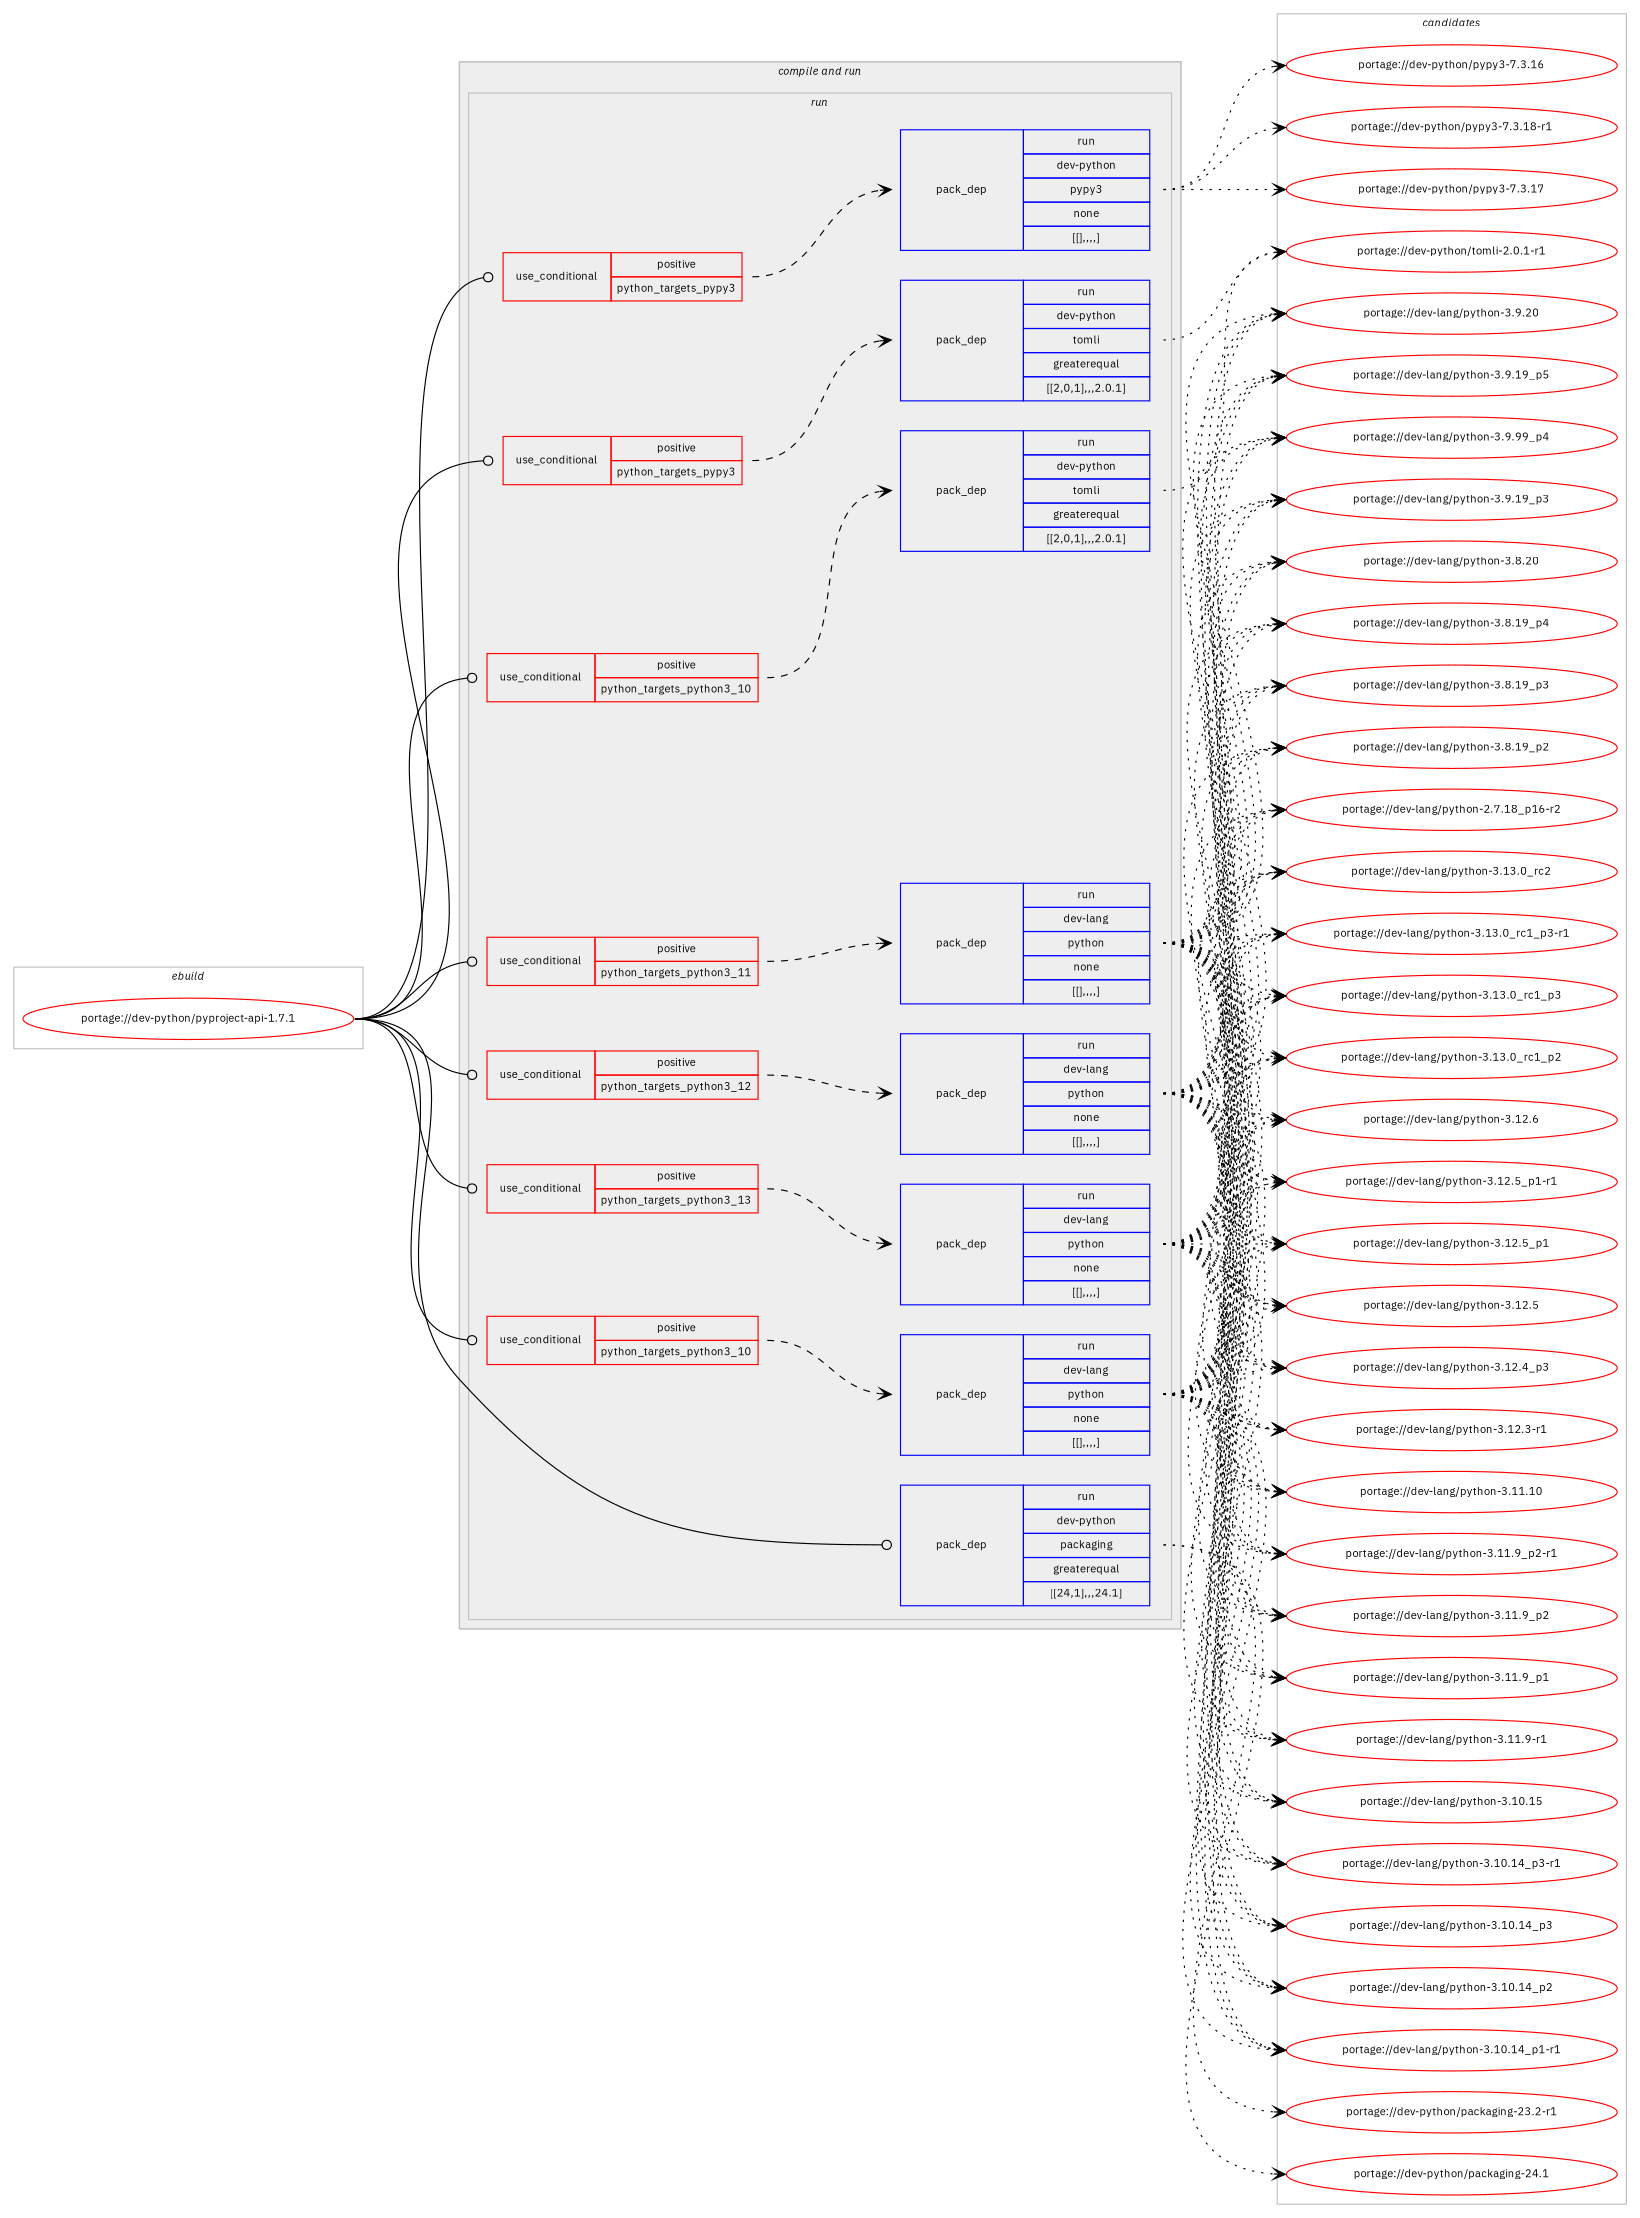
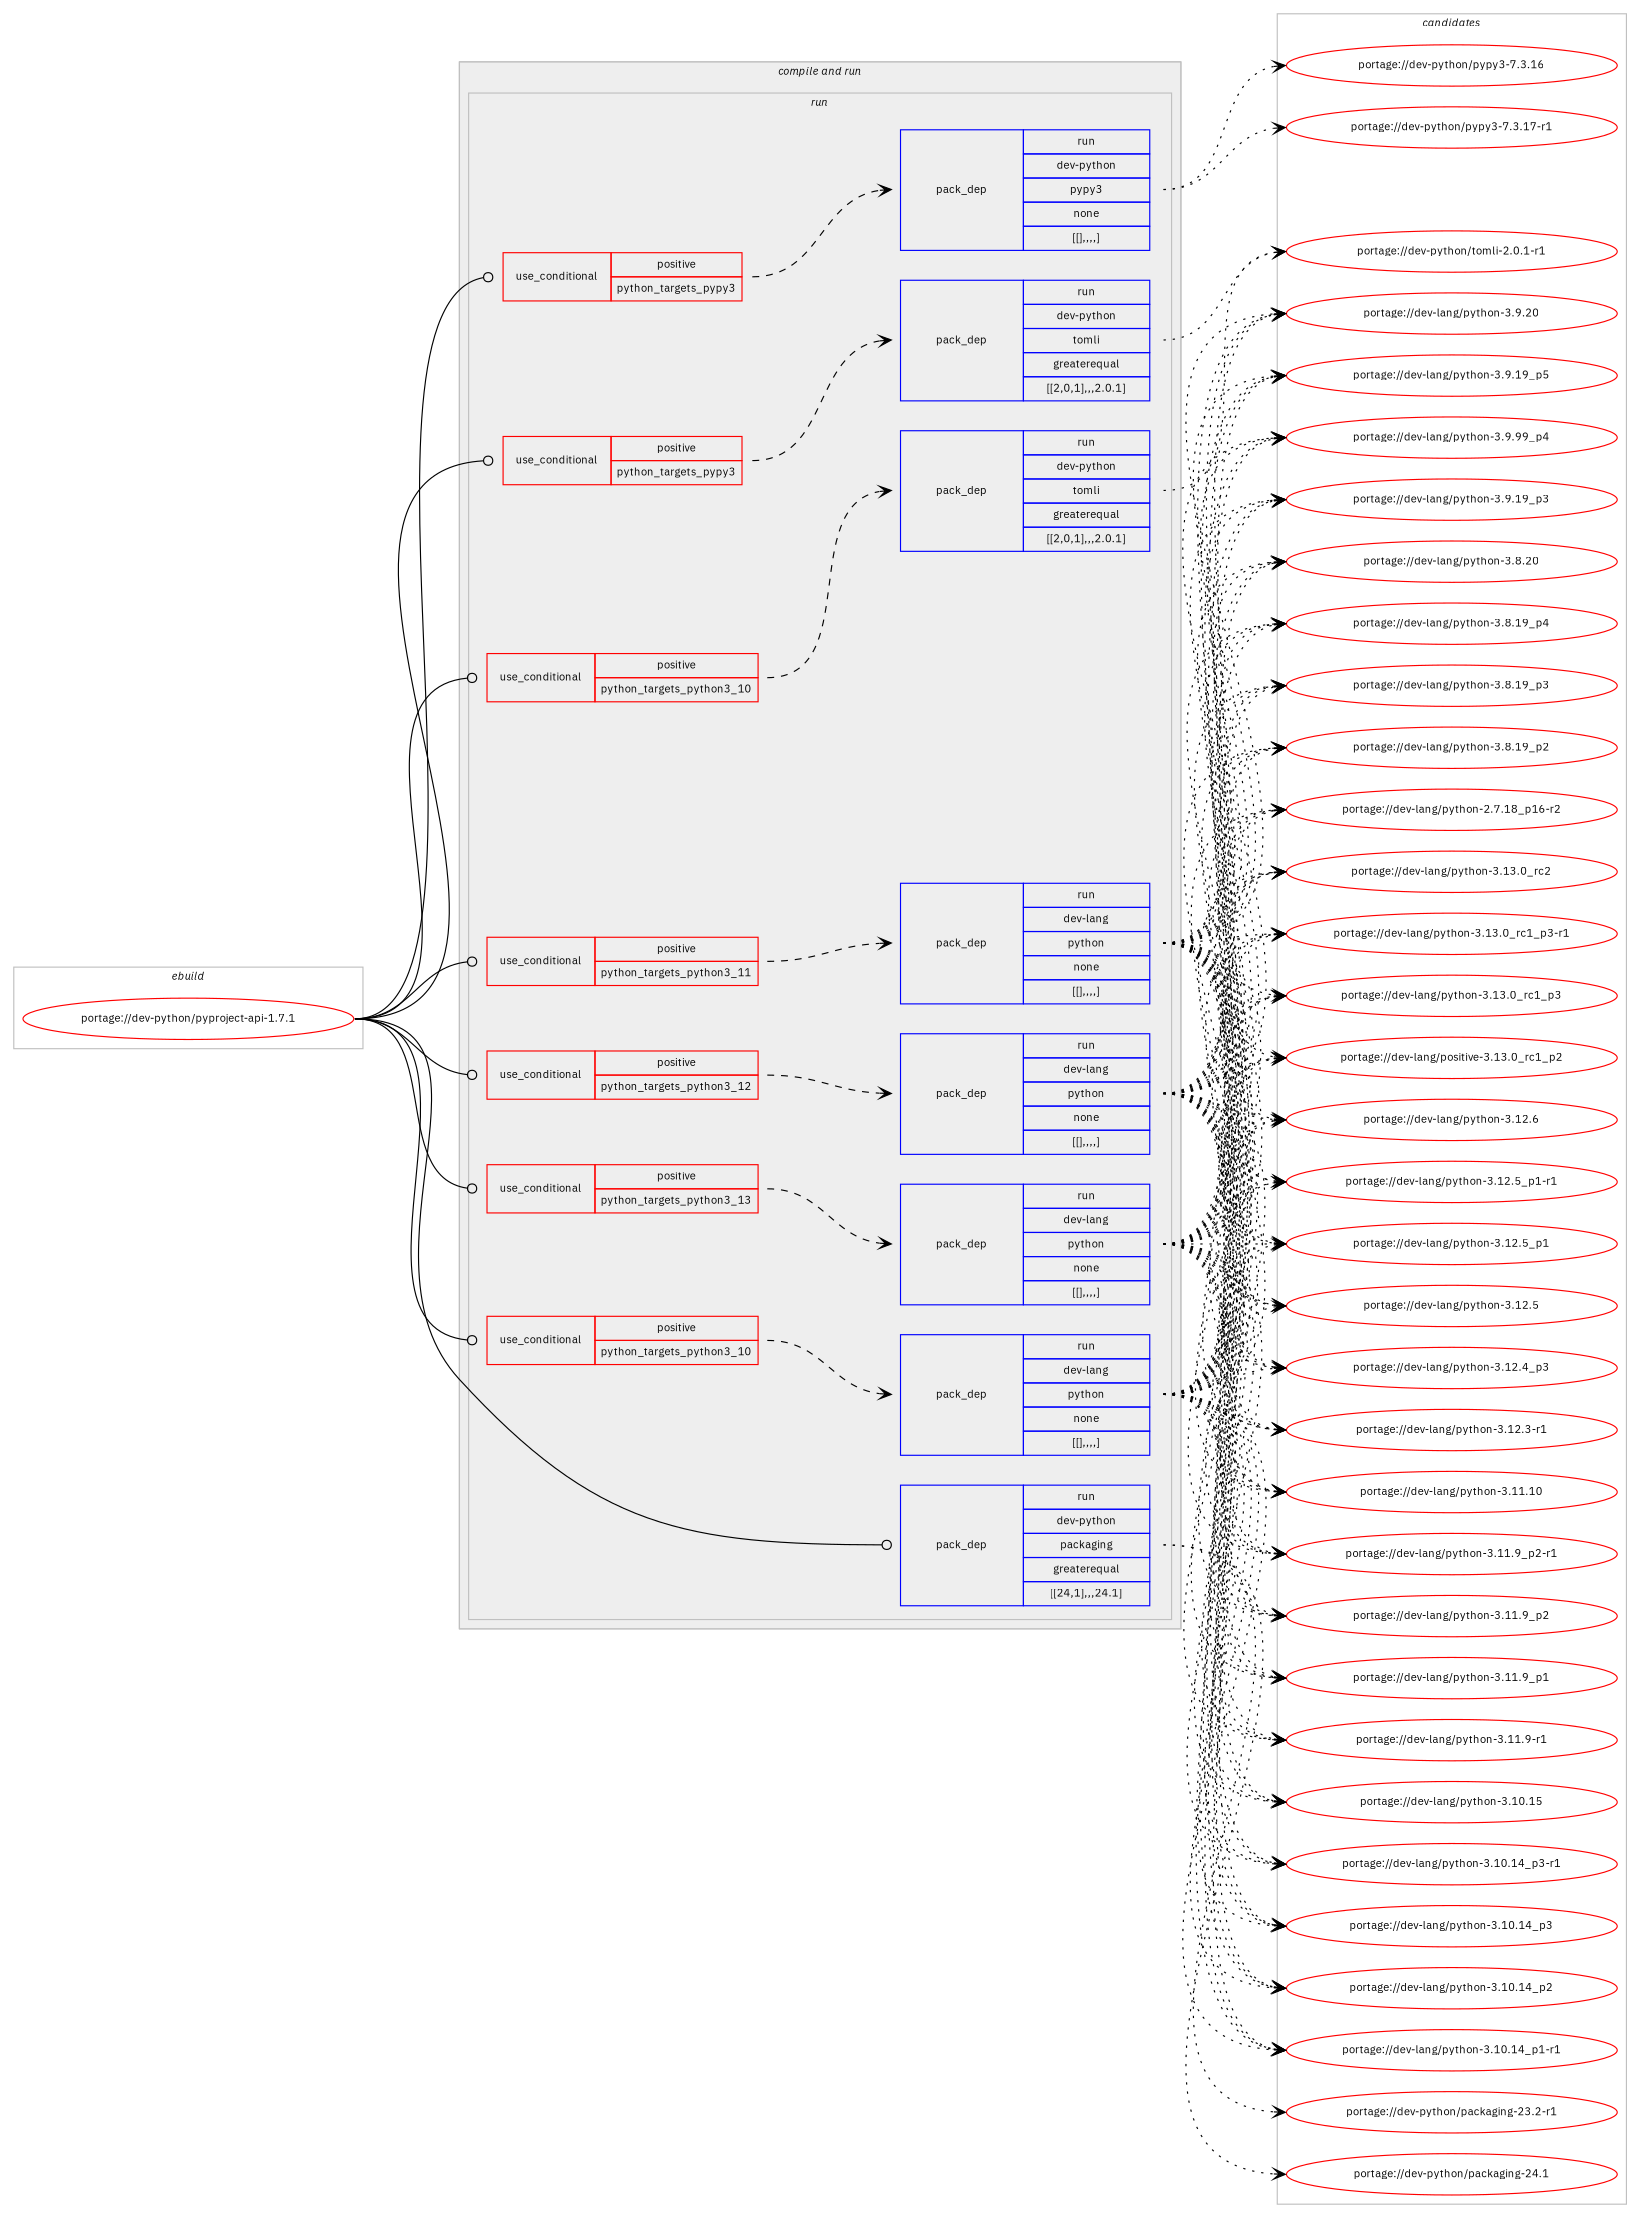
node "portage://dev-python/pypy3-7.3.18-r1": label "portage://dev-python/pypy3-7.3.18-r1" -> "portage://dev-python/pypy3-7.3.17-r1"
node "portage://dev-python/pypy3-7.3.17": removed
node "portage://dev-lang/python-3.13.0_rc1_p2": label "portage://dev-lang/python-3.13.0_rc1_p2" -> "portage://dev-lang/positive-3.13.0_rc1_p2"
